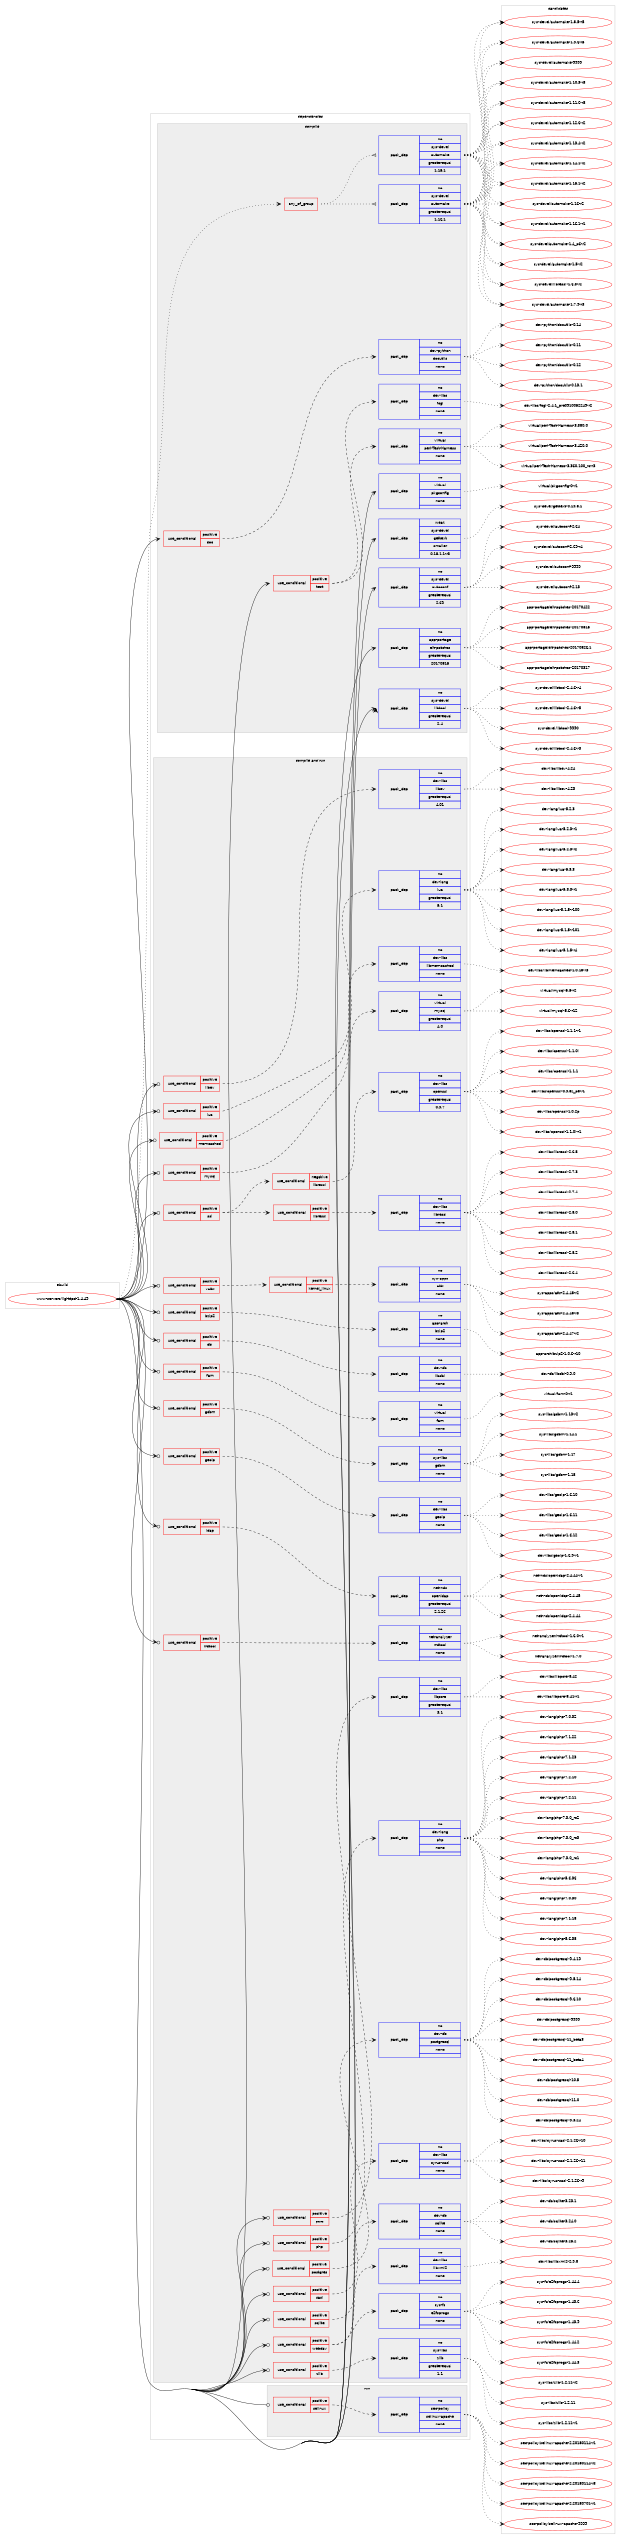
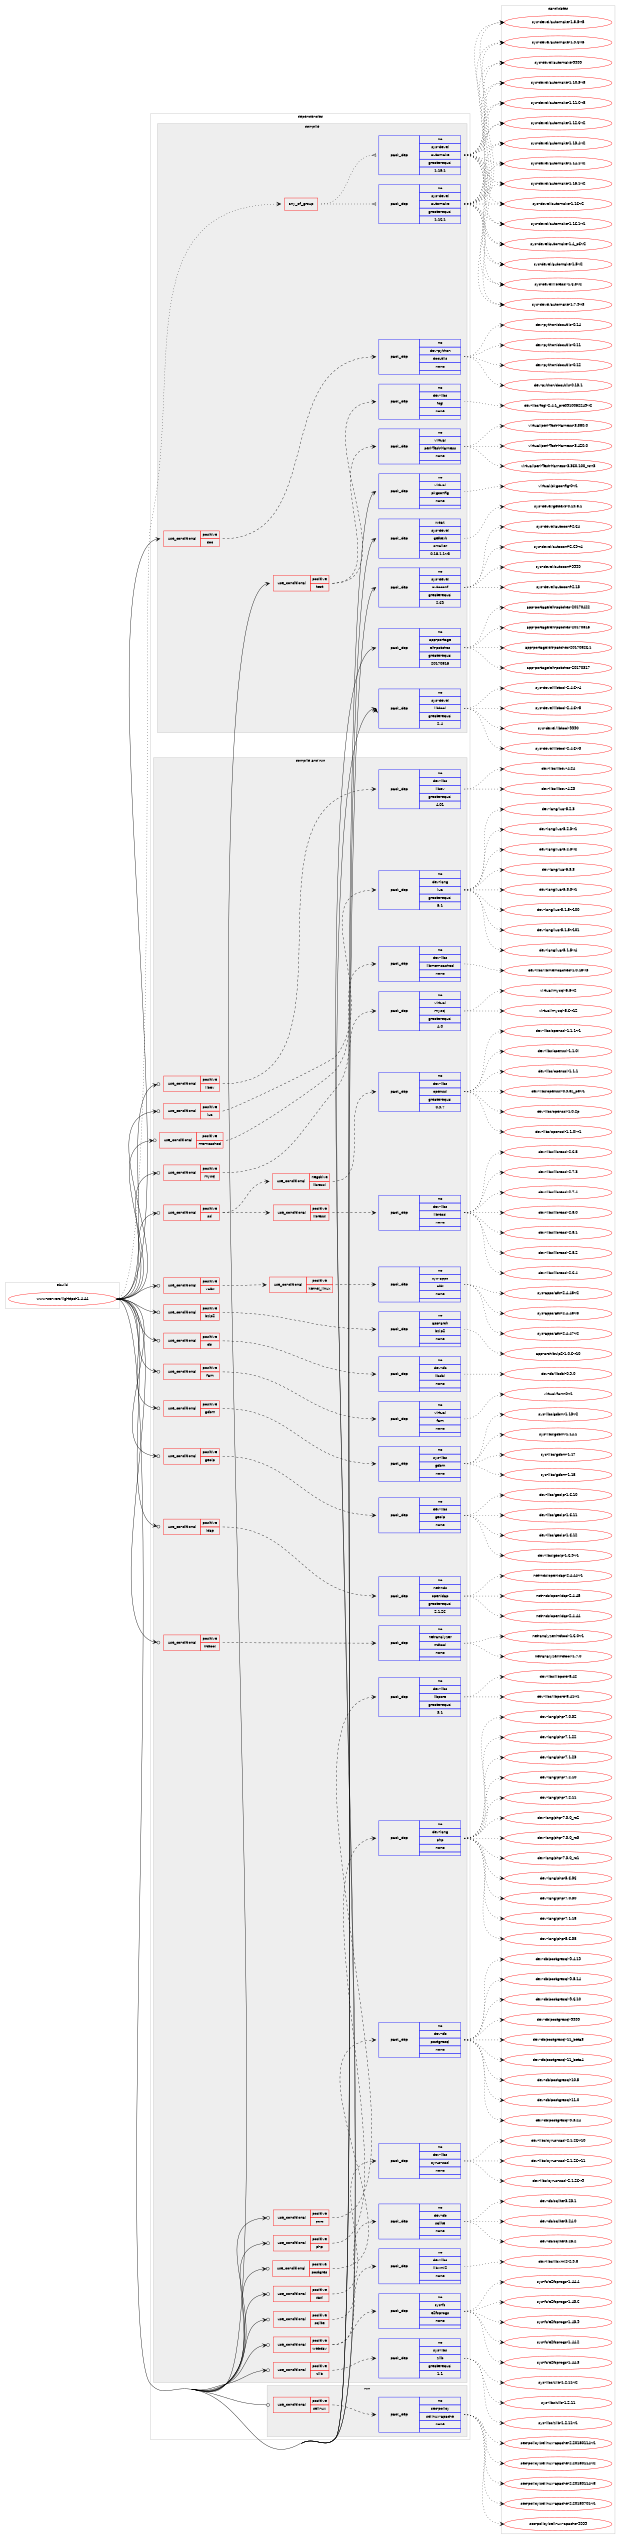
node "www-servers/lighttpd-1.4.49": label "www-servers/lighttpd-1.4.49" -> "www-servers/lighttpd-1.4.44"
